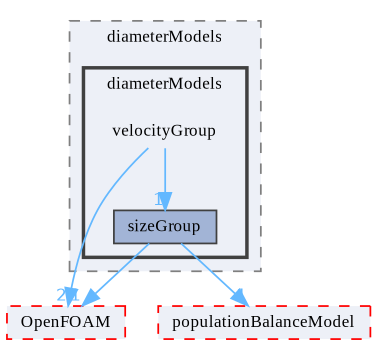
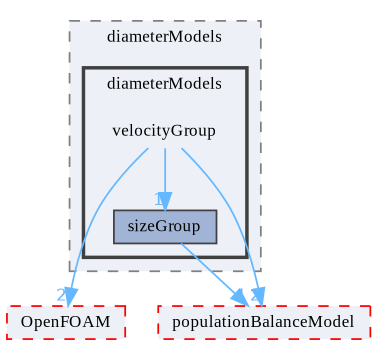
edge "velocityGroup" -> "populationBalanceModel": added
edge "sizeGroup" -> "OpenFOAM": removed
